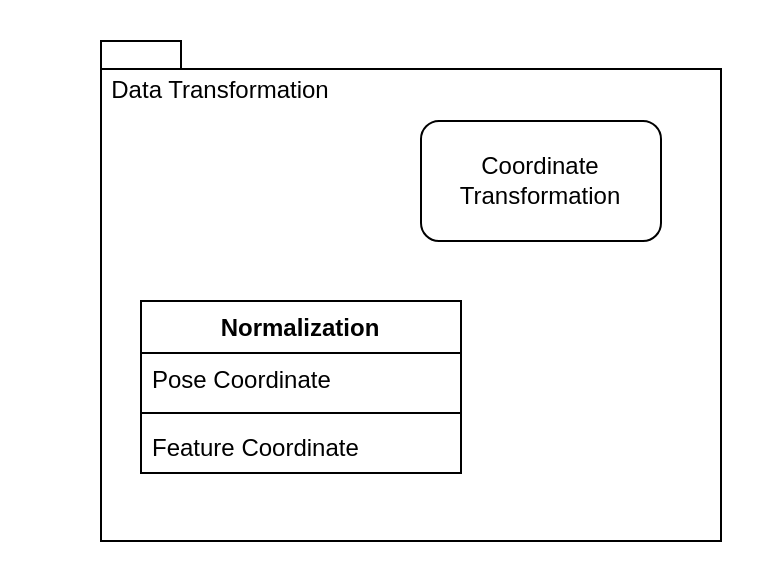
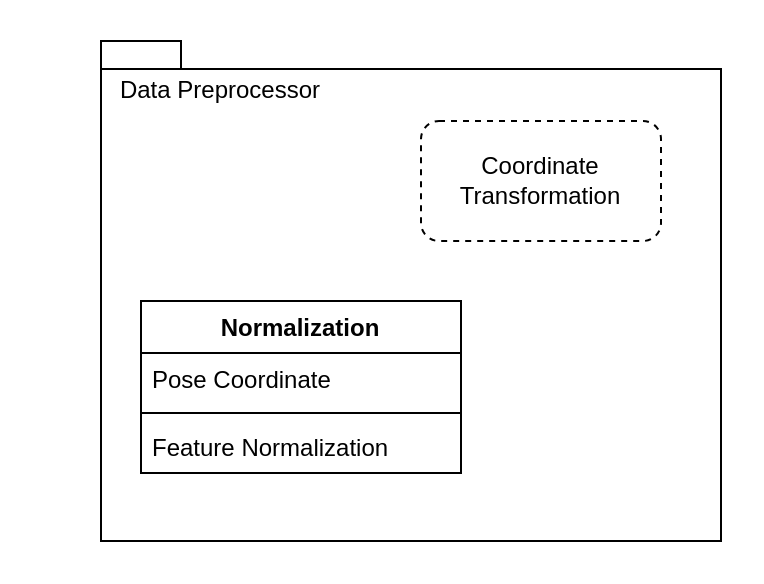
node "Data Transformation": label "Data Transformation" -> "Data Preprocessor"
node "Coordinate Transformation": style solid -> dashed
node "Feature Coordinate": label "Feature Coordinate" -> "Feature Normalization"
